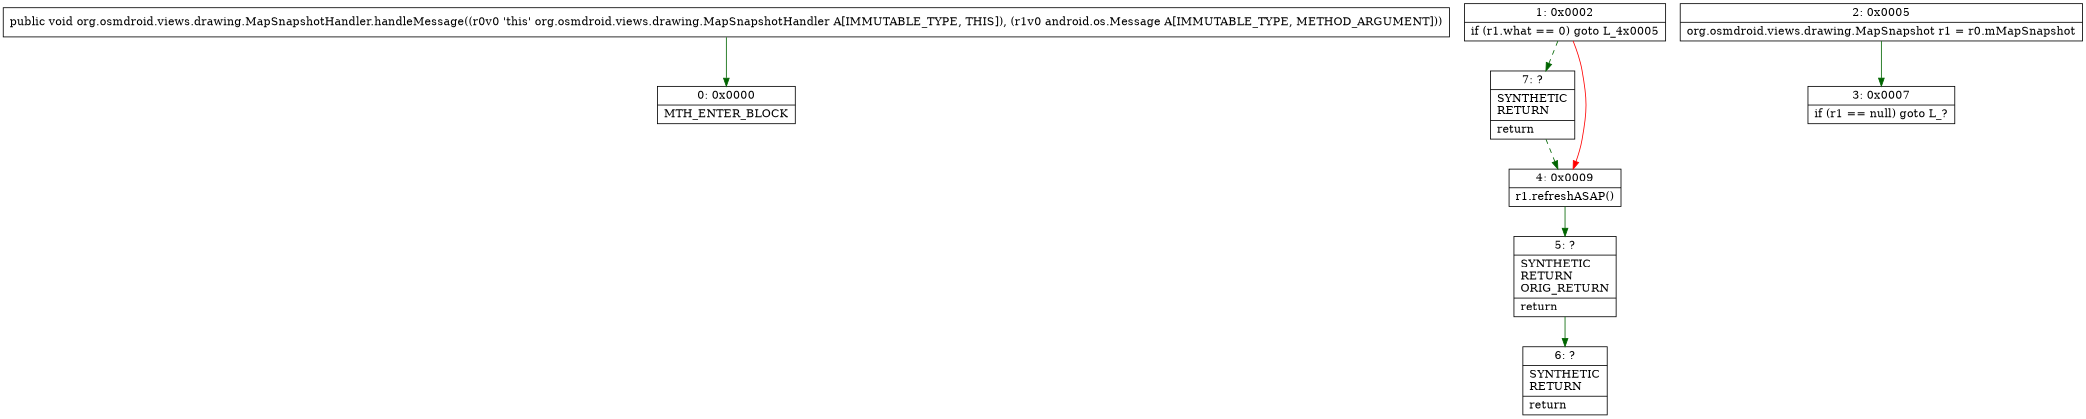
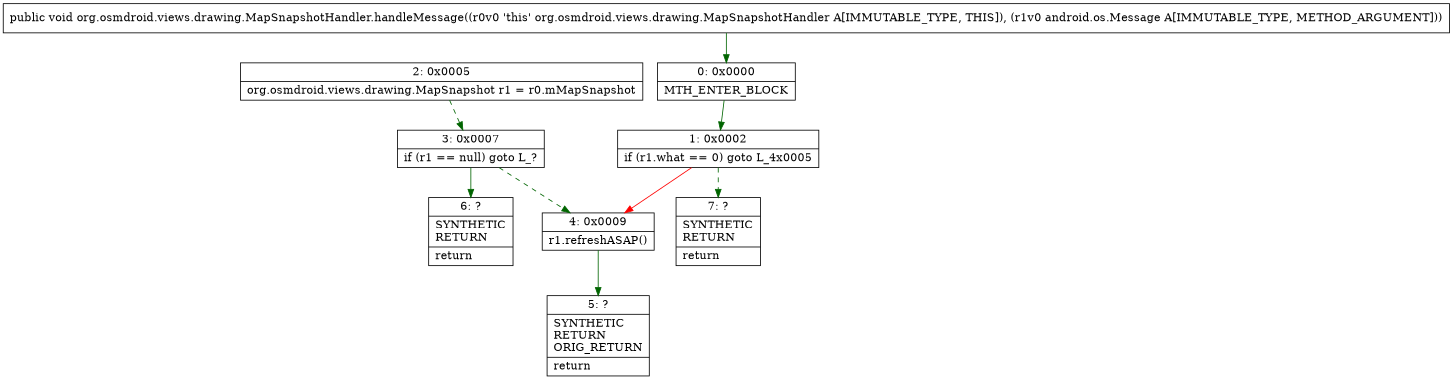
edge "2: 0x0005" -> "3: 0x0007": style solid -> dashed
edge "0: 0x0000" -> "1: 0x0002": added
edge "7: ?" -> "4: 0x0009": now "3: 0x0007" -> "4: 0x0009"
edge "5: ?" -> "6: ?": now "3: 0x0007" -> "6: ?"
